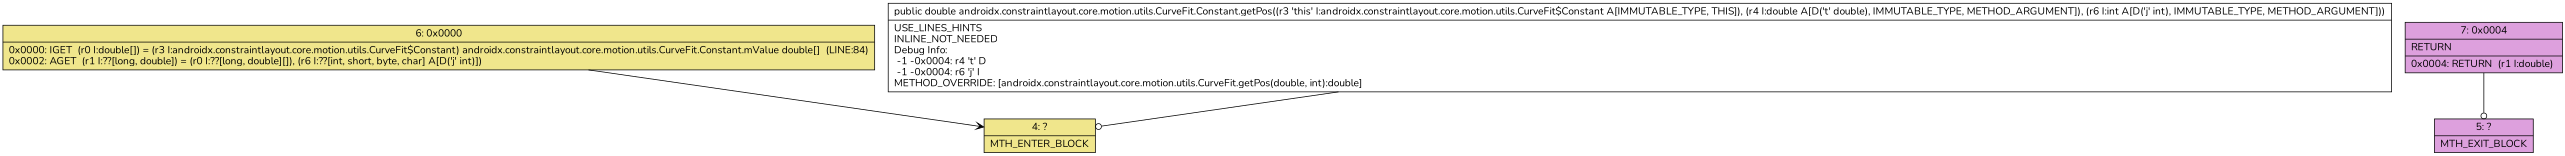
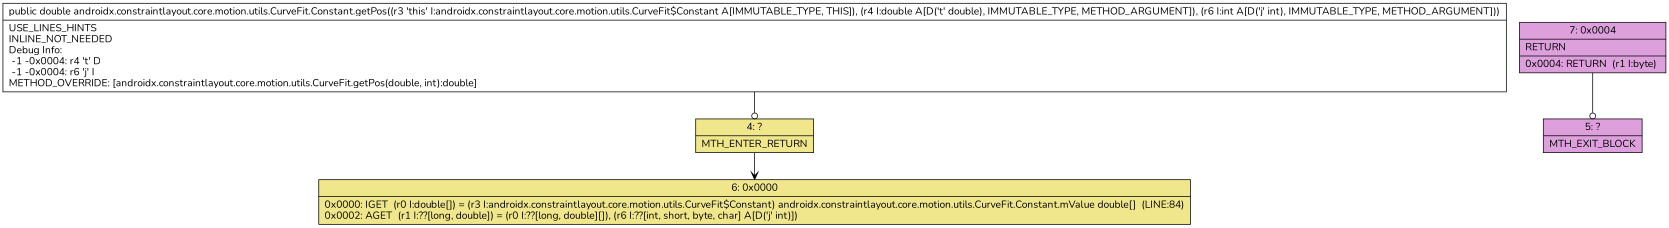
node "7: 0x0004": text "0x0004: RETURN  (r1 I:double)" -> "0x0004: RETURN  (r1 I:byte)"
edge "6: 0x0000" -> "4: ?": reversed
node "4: ?": text "MTH_ENTER_BLOCK" -> "MTH_ENTER_RETURN"
